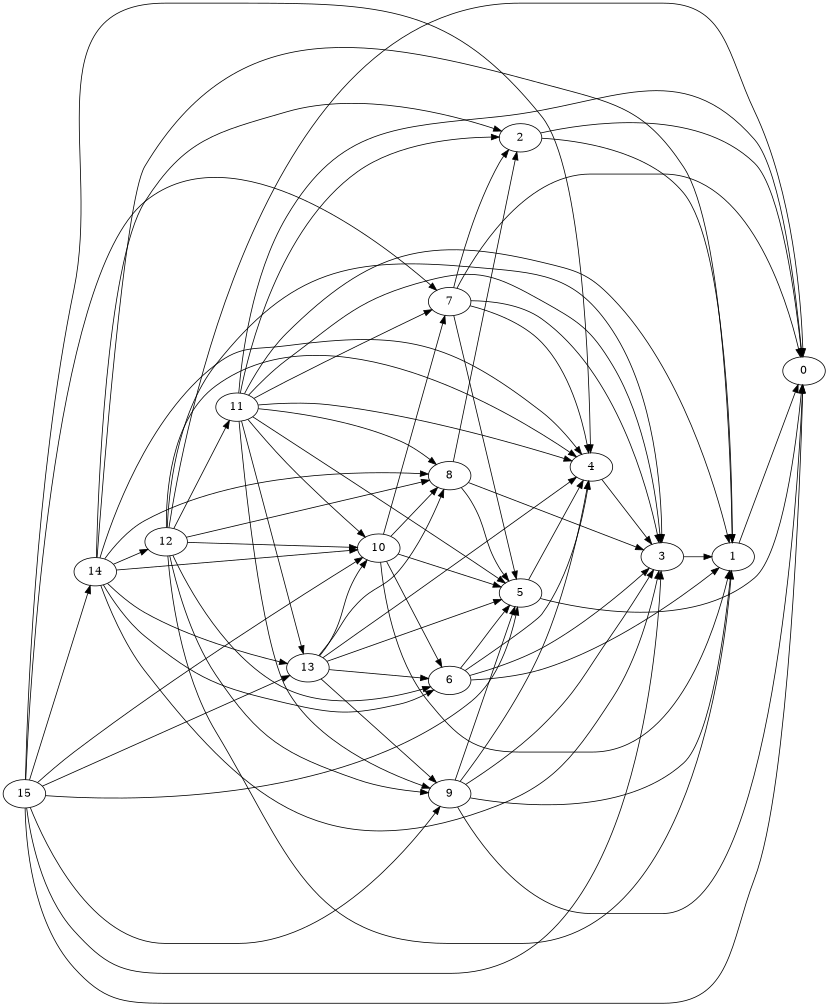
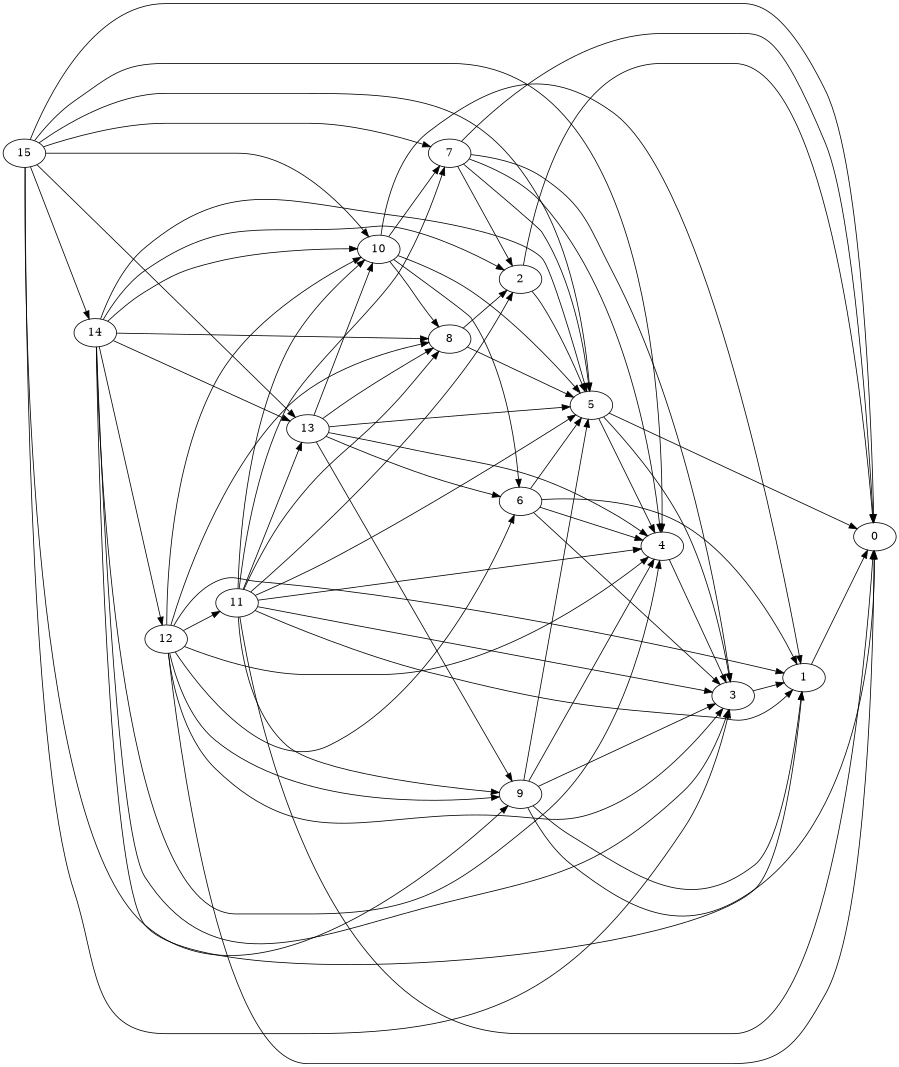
edge "2" -> "1": now "2" -> "5"
edge "8" -> "3": now "5" -> "3"
edge "14" -> "6": now "14" -> "5"
